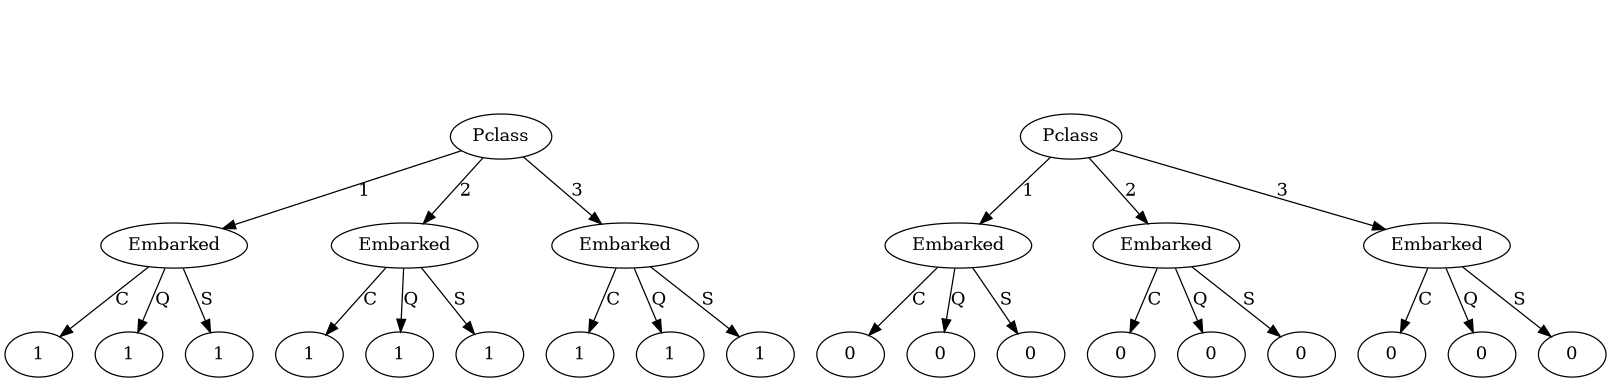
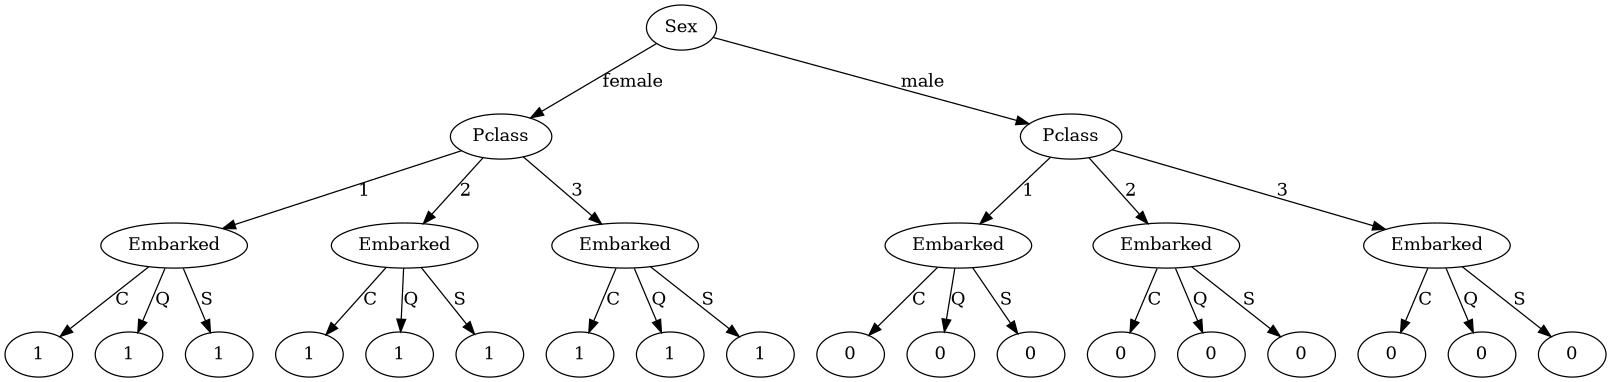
node "Sex": added
